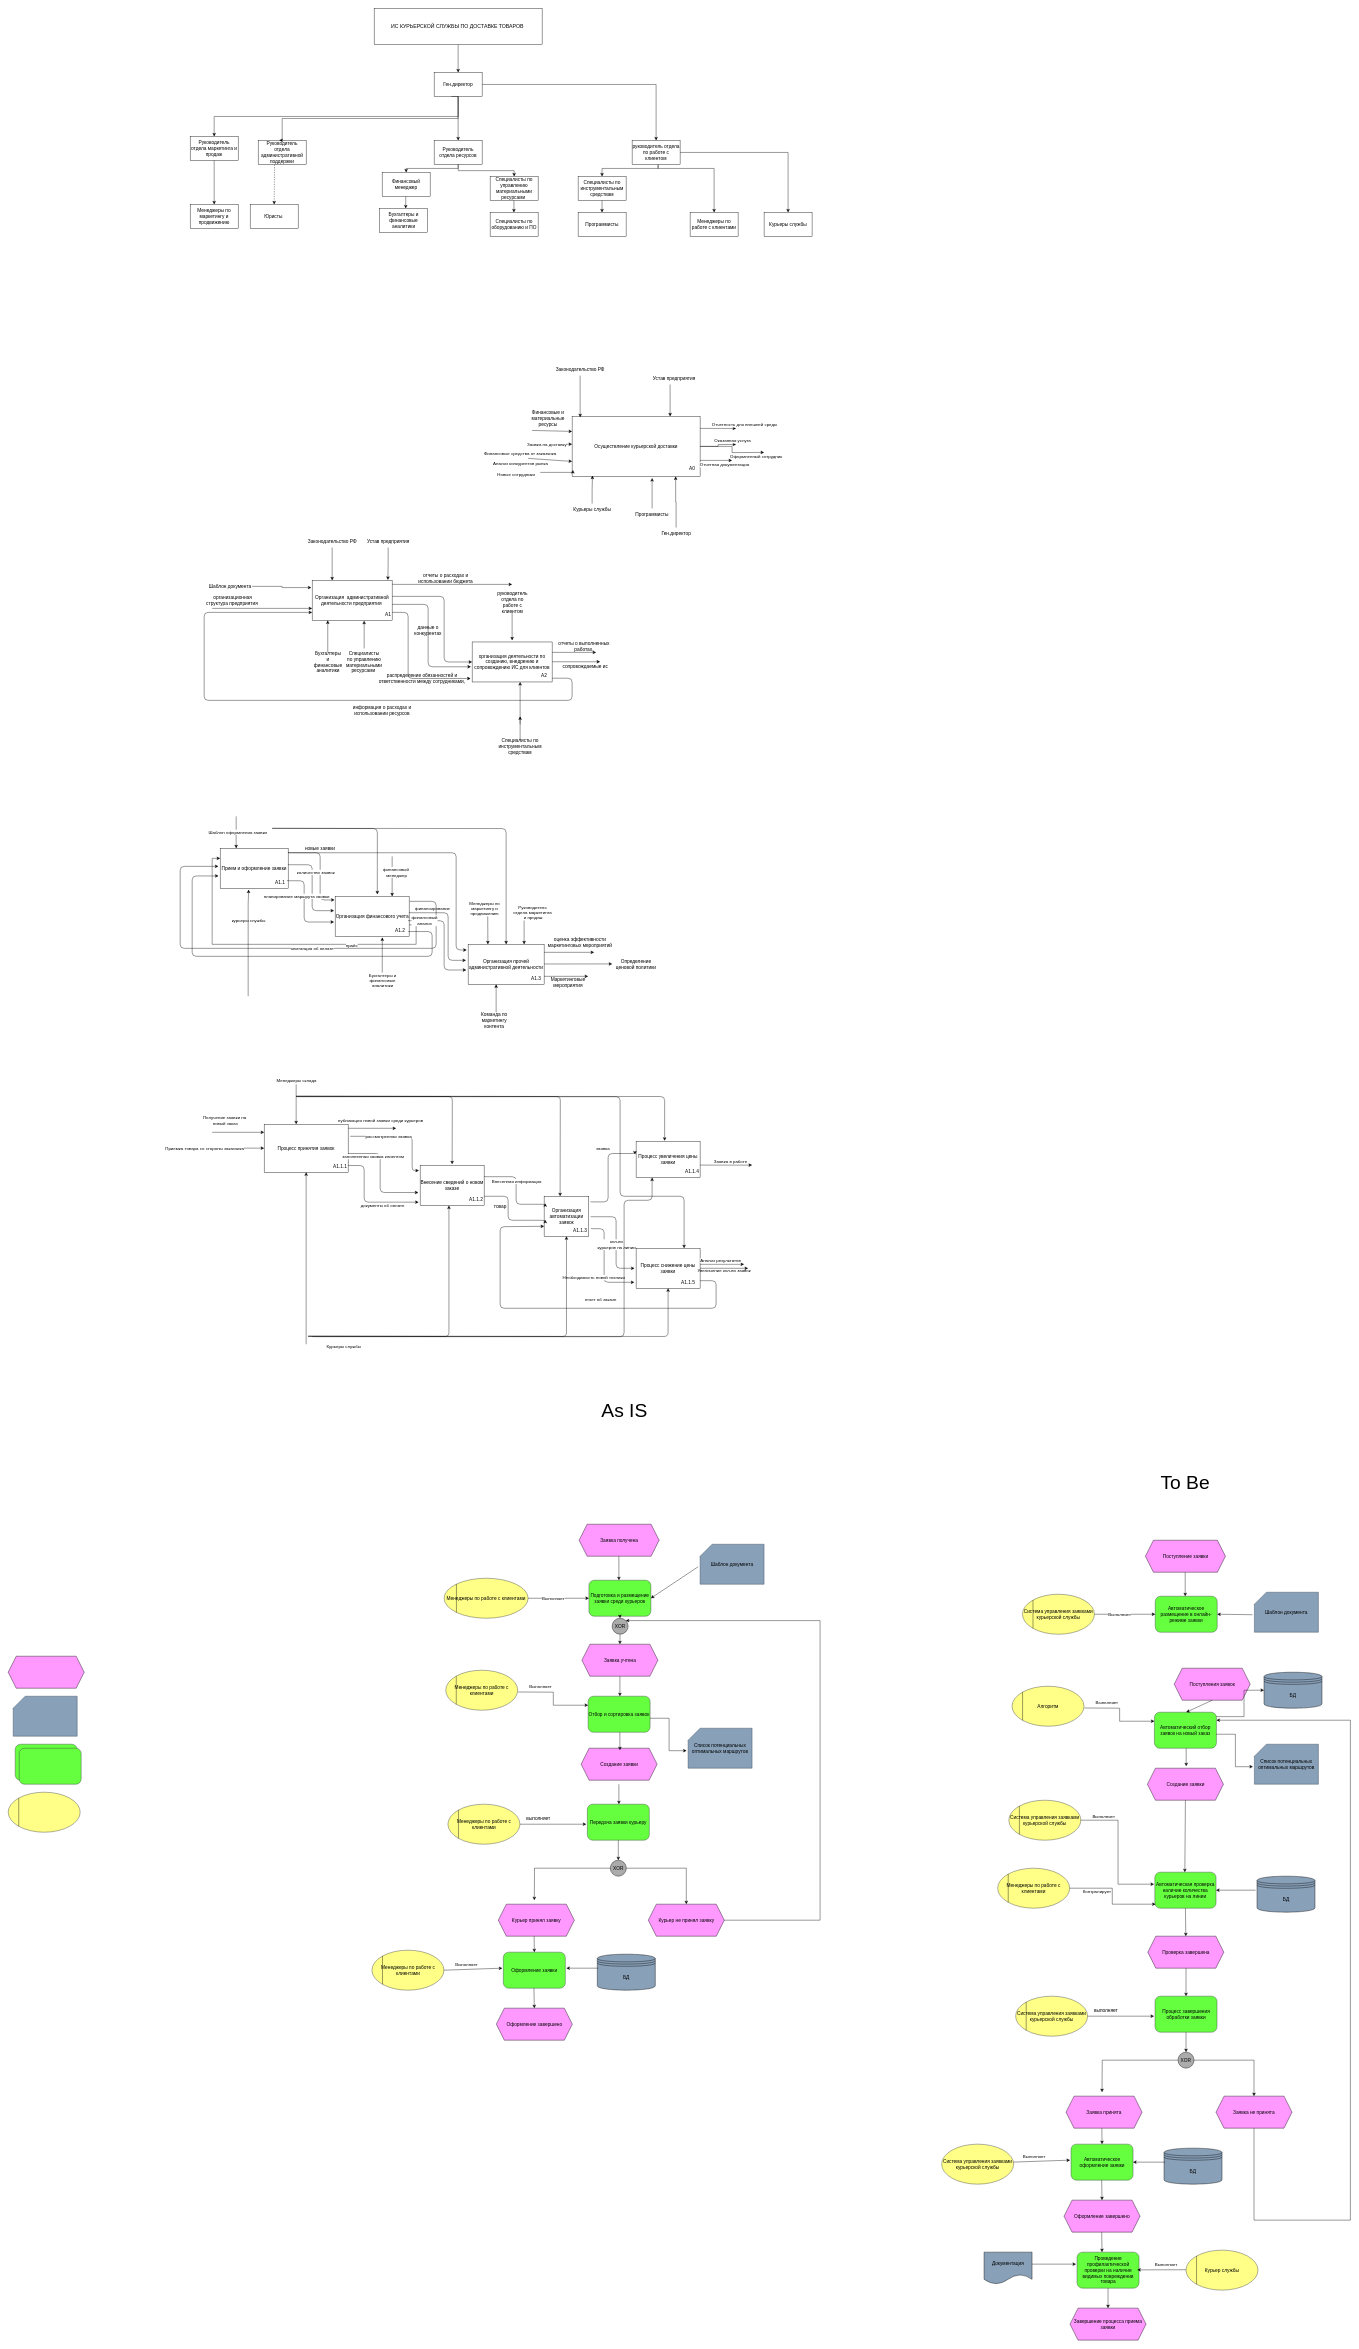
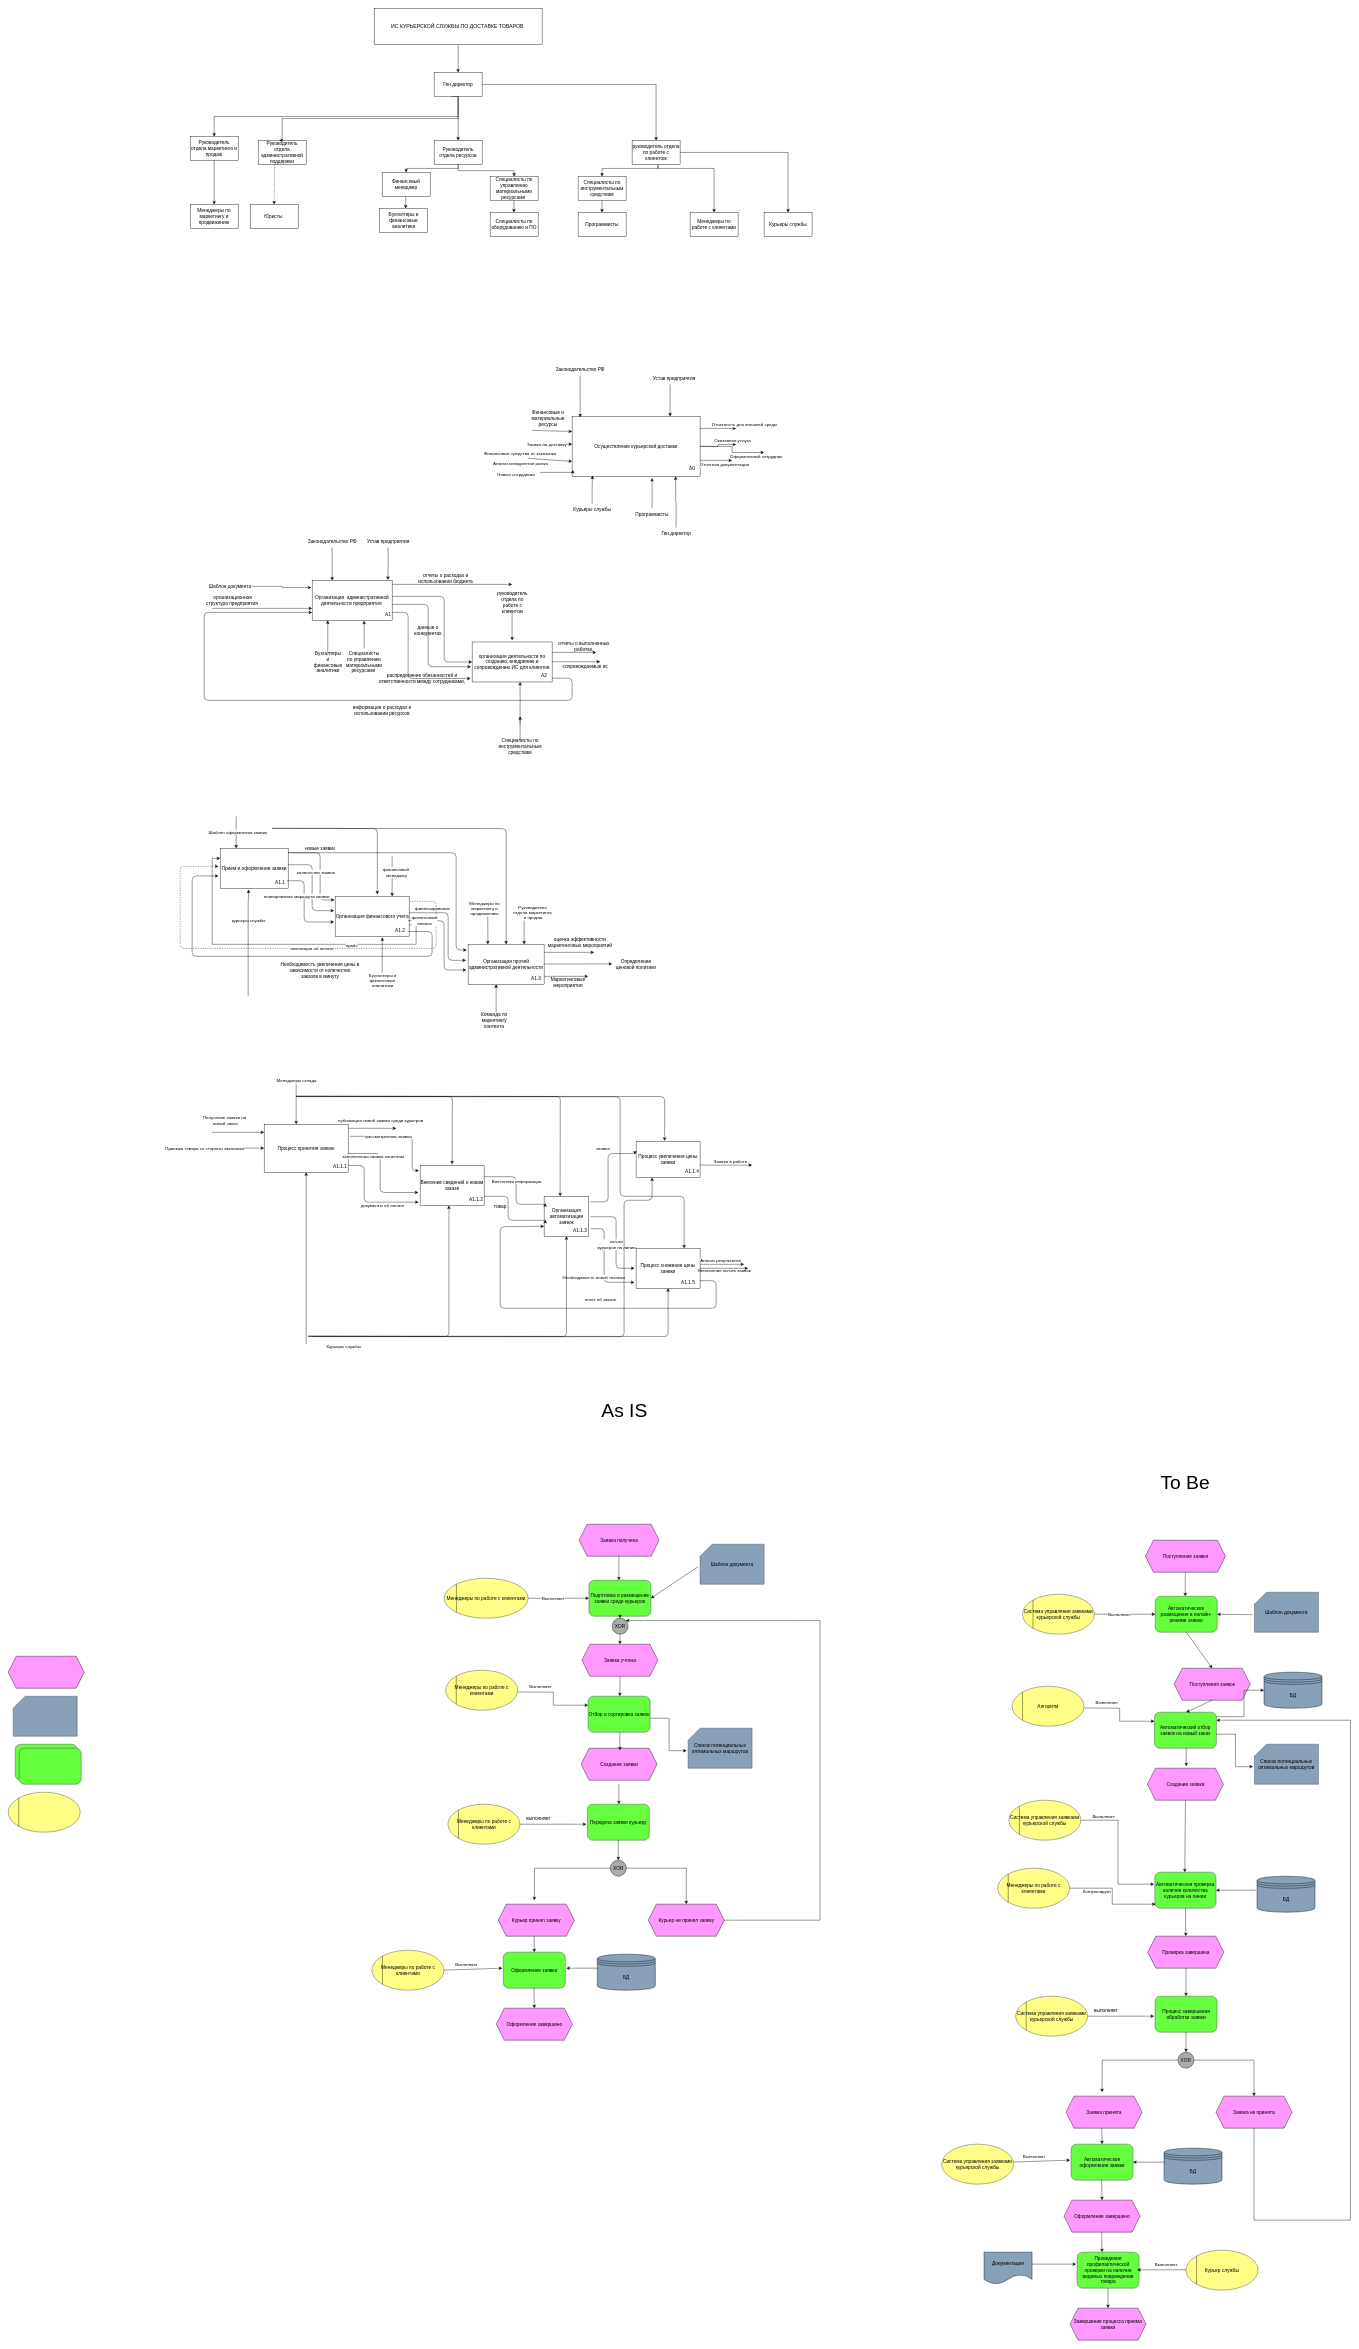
edge "Организация финансового учета" -> "Прием и оформление заявки": style solid -> dashed
node "Необходимость увеличения цены в зависимости от количество заказов в минуту": added
edge "Автоматическое размещение в онлайн-режиме заявки" -> "Поступления заявок": added
